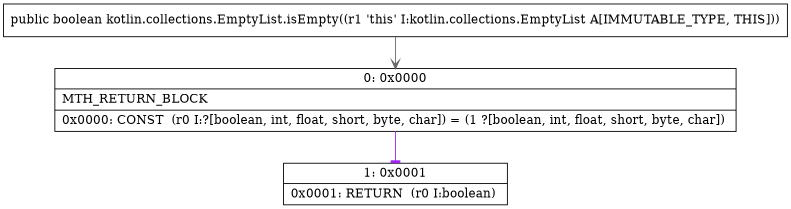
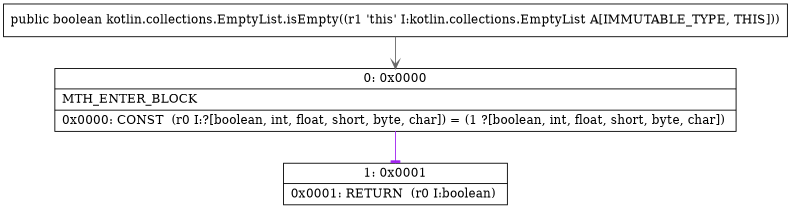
node "0: 0x0000": text "MTH_RETURN_BLOCK" -> "MTH_ENTER_BLOCK"
